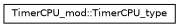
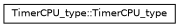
node "TimerCPU_mod::TimerCPU_type": label "TimerCPU_mod::TimerCPU_type" -> "TimerCPU_type::TimerCPU_type"
